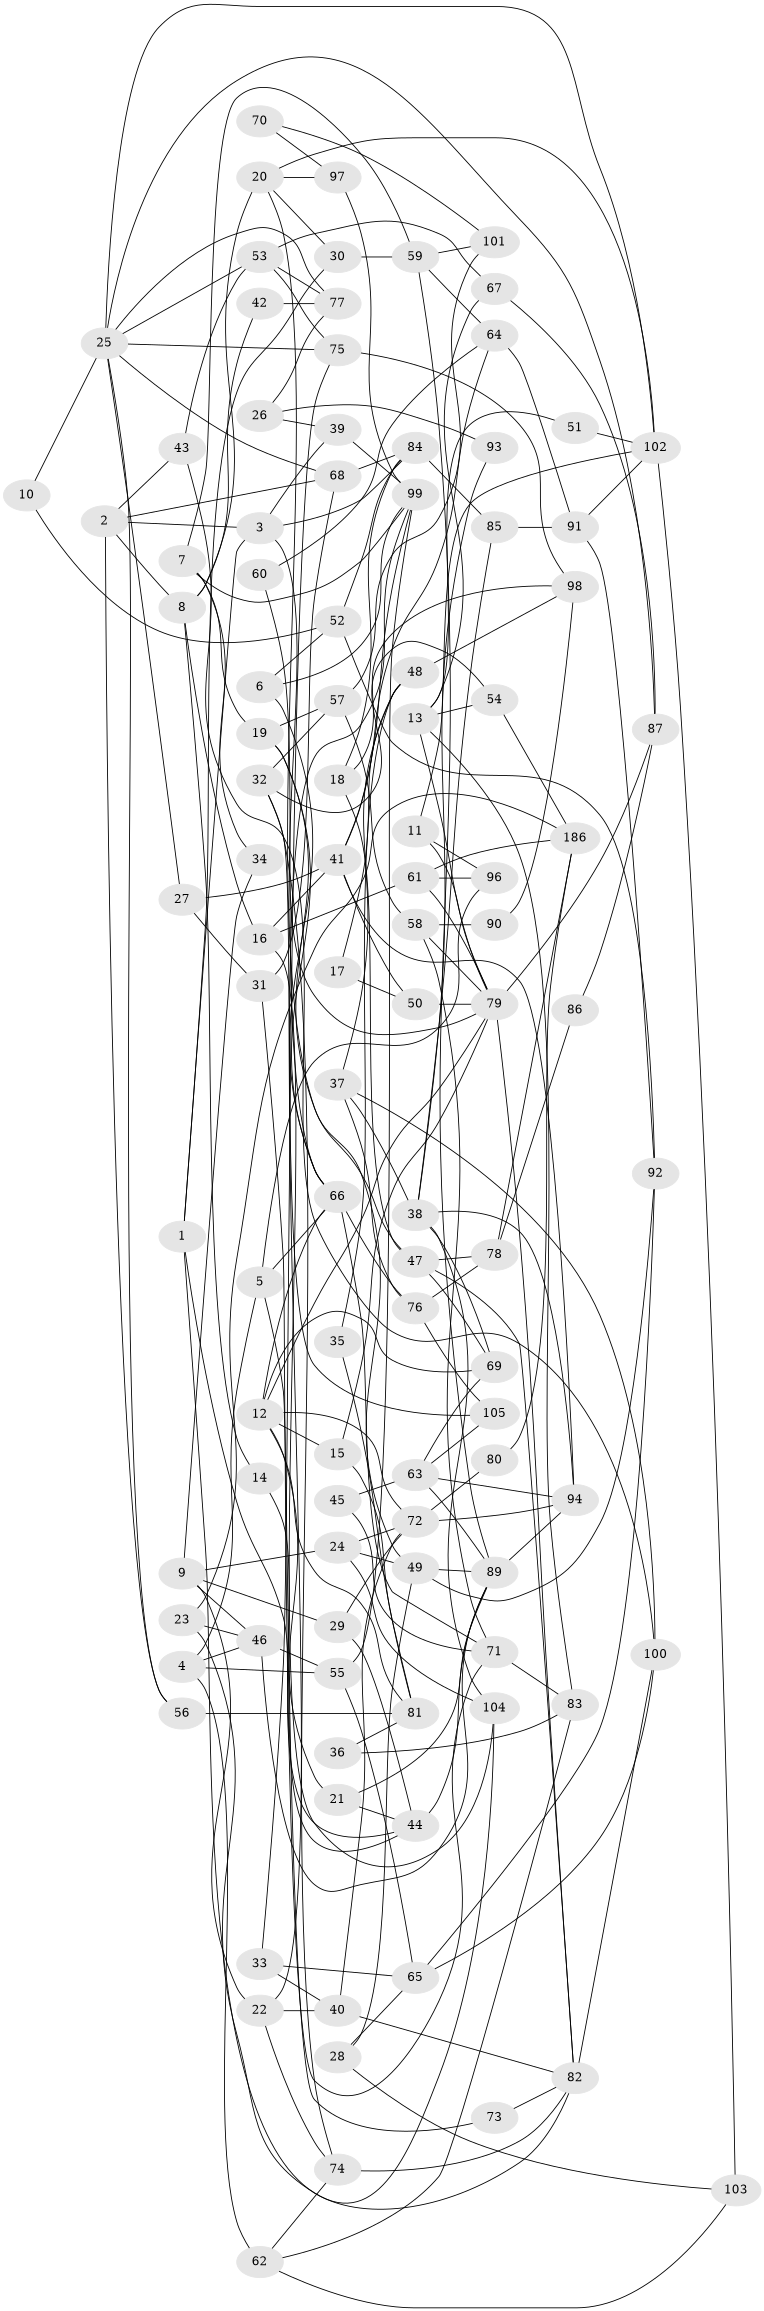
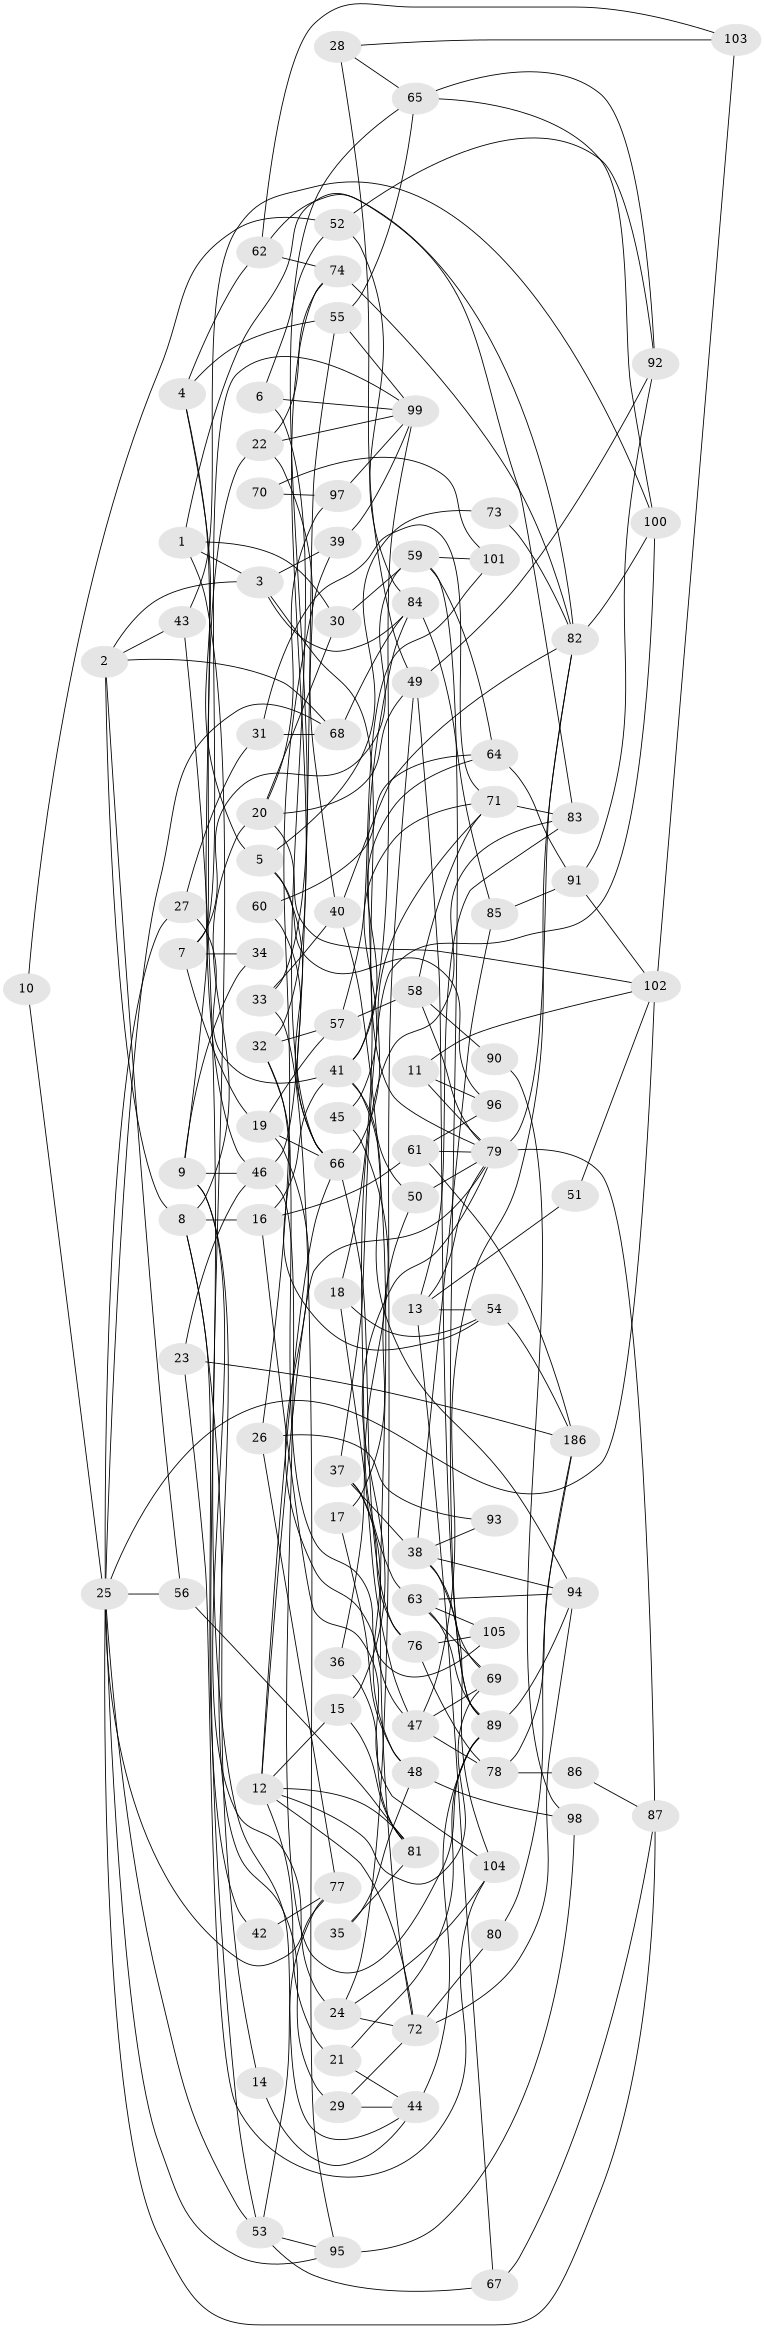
node "75": label "75" -> "95"
edge "98" -- "18": now "54" -- "18"
